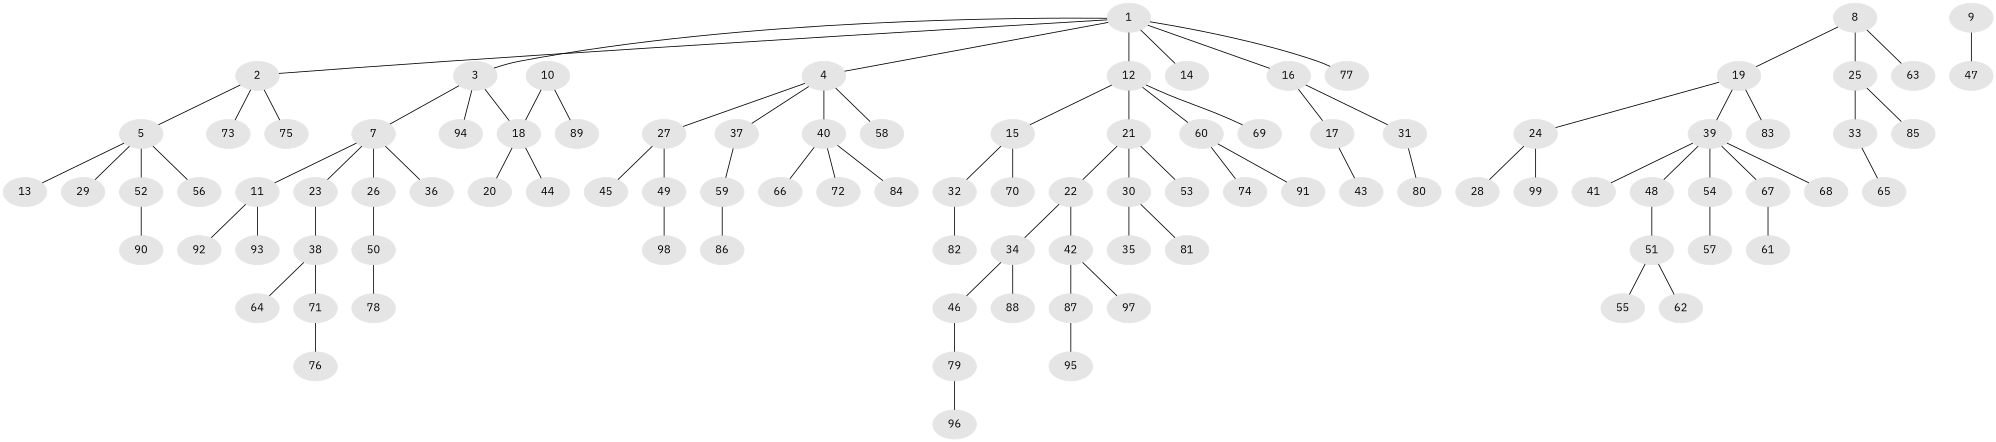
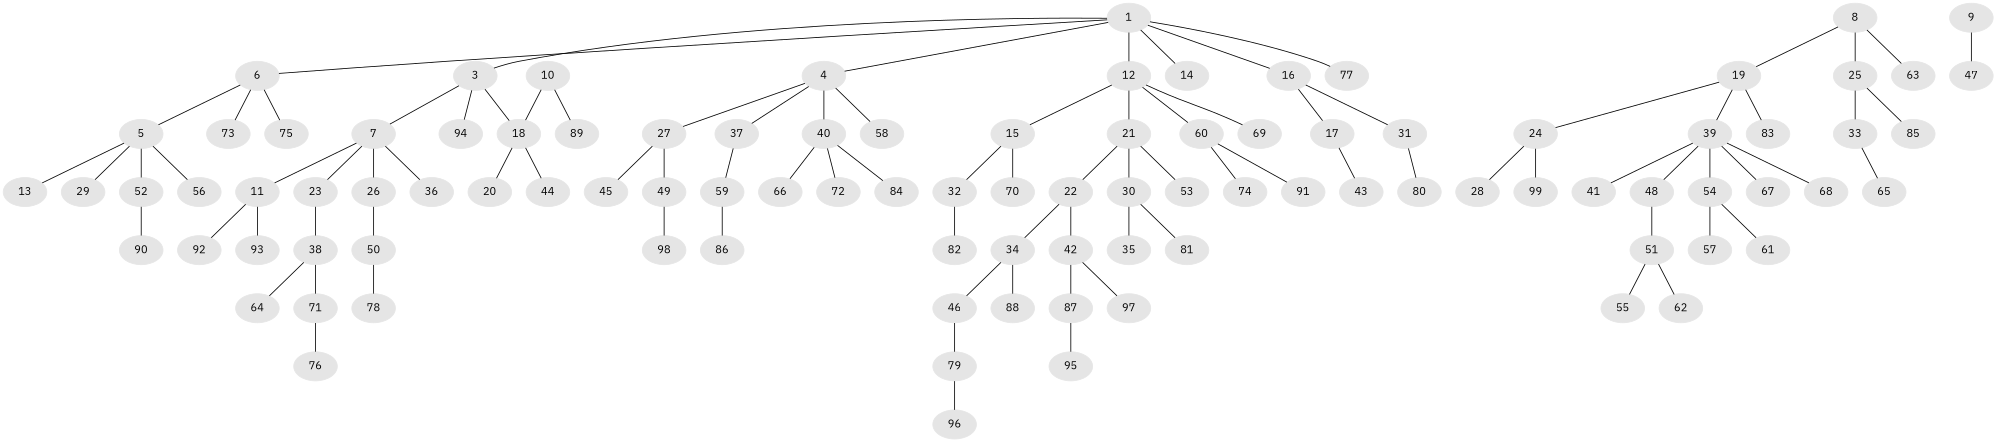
node "2": label "2" -> "6"
edge "67" -- "61": now "54" -- "61"
